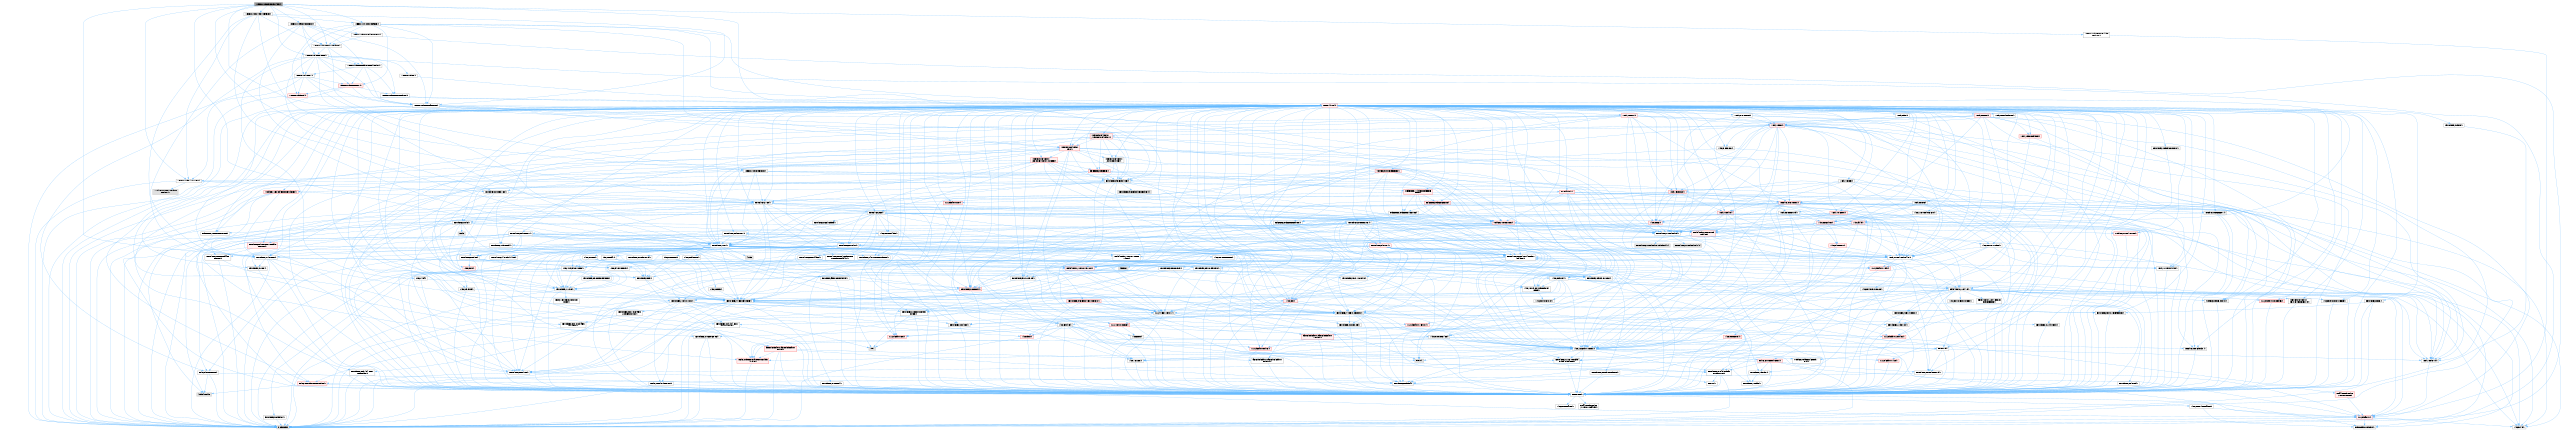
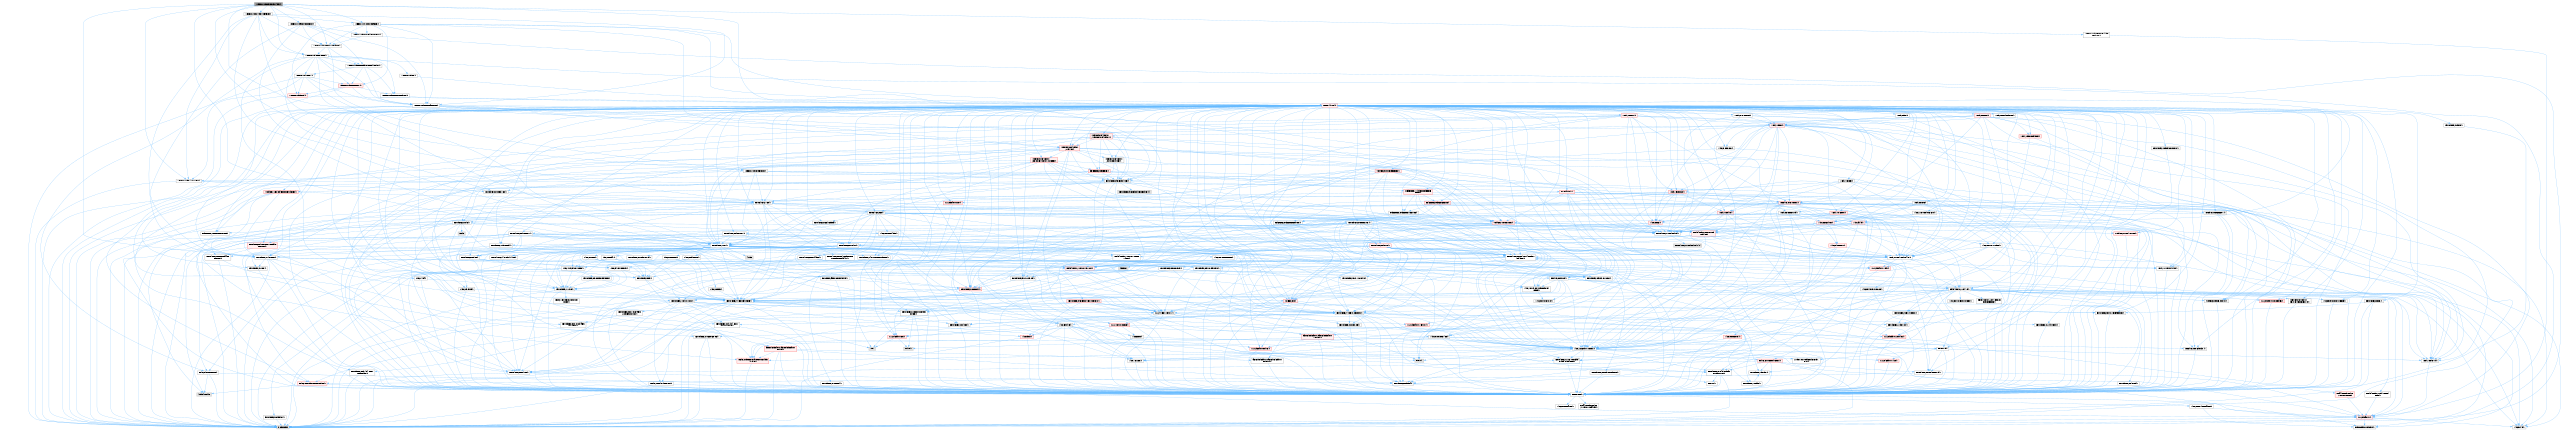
edge "MetasoundNodeInterface.h" -> "MetasoundVertex.h": now "MetasoundNodeInterface.h" -> "MetasoundExecutableOperator.h"
edge "MetasoundGraphOperator.h" -> "MetasoundVertexData.h": now "MetasoundBuilderInterface.h" -> "MetasoundVertexData.h"
edge "CoreMinimal.h" -> "Misc/StructBuilder.h": now "CoreMinimal.h" -> "Templates/RetainedRef.h"
node "Internationalization /Text.h": label "Internationalization /Text.h" -> "Internationalization /Archive.h"
node "IAudioParameterInterface Registry.h": removed
node "Containers/BitArray.h": label "Containers/BitArray.h" -> "Containers/Stricmp.h"
node "Containers/UnrealStringIncludes.h.inl": removed
node "Algo/Sort.h": removed
edge "Algo/BinarySearch.h" -> "Templates/Less.h": added
node "Misc/Optional.h": label "Misc/Optional.h" -> "CString/Optional.h"
node "Misc/Crc.h": label "Misc/Crc.h" -> "IsHeap/Crc.h"
node "string.h": added
node "UObject/UObjectHierarchy Fwd.h": label "UObject/UObjectHierarchy Fwd.h" -> "AndOrNot/UObjectHierarchy Fwd.h"
edge "Templates/Identity.h" -> "Templates/Models.h": reversed
node "Serialization/ArchiveCook Data.h": added
